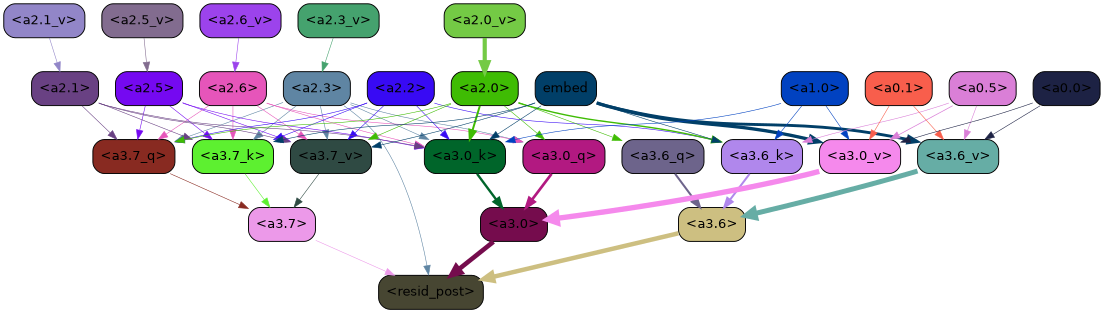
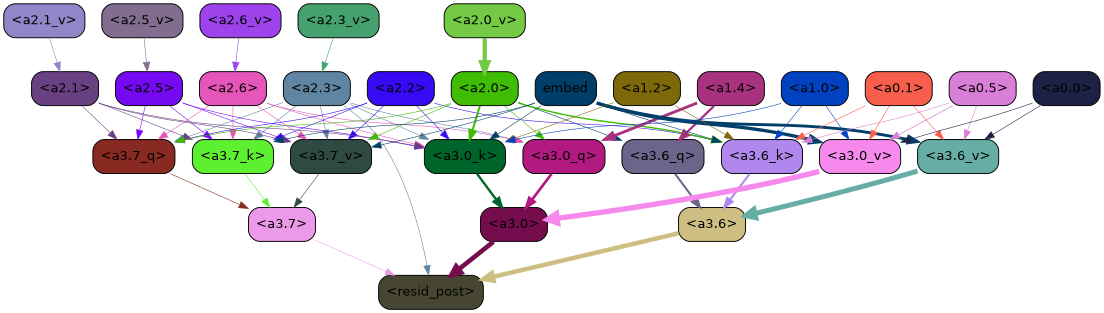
node "<a1.2>": added
node "<a1.4>": added
edge "<a0.1>" -> "<a3.6_k>": added
edge "<a2.0>" -> "<a3.6_q>": color #3fbc04 -> #013f68
